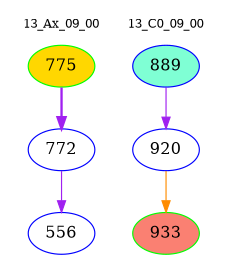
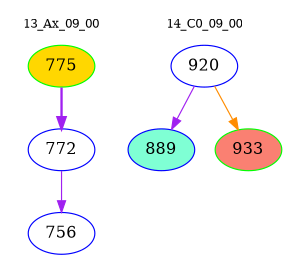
cluster "13_C0_09_00": label "13_C0_09_00" -> "14_C0_09_00"
edge "889" -> "920": reversed
node "556": label "556" -> "756"
